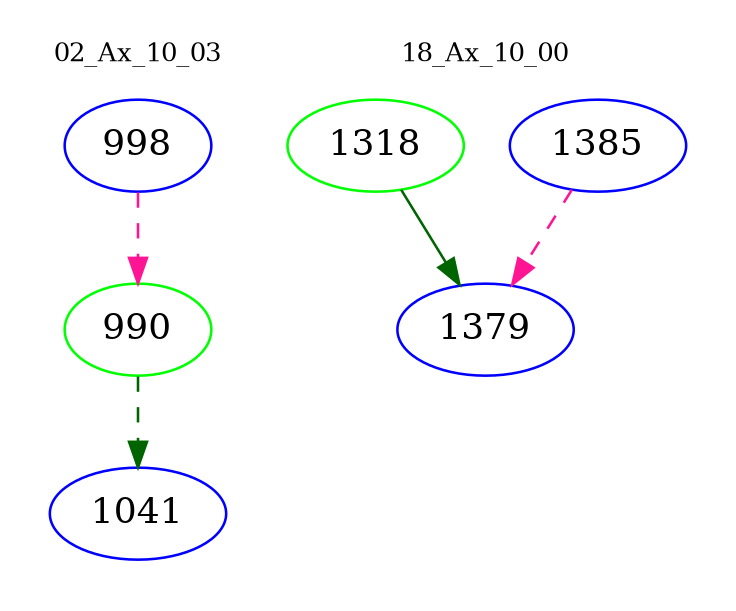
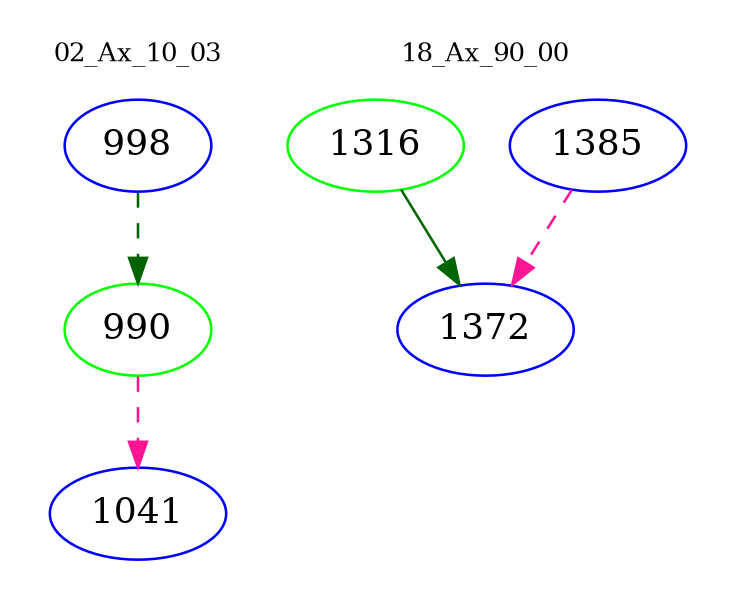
cluster "18_Ax_10_00": label "18_Ax_10_00" -> "18_Ax_90_00"
node "1318": label "1318" -> "1316"
edge "998" -> "990": color deeppink -> darkgreen
node "1379": label "1379" -> "1372"
edge "990" -> "1041": color darkgreen -> deeppink
